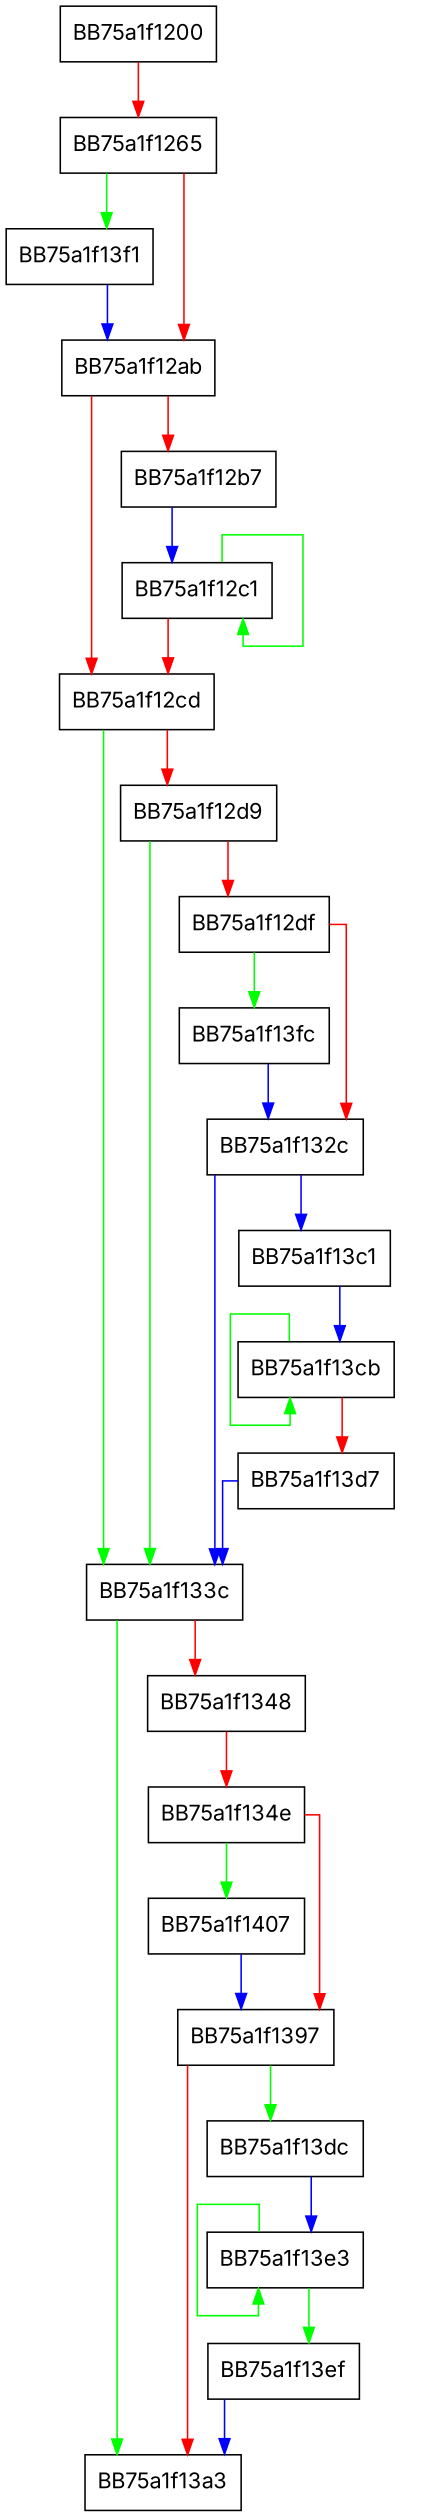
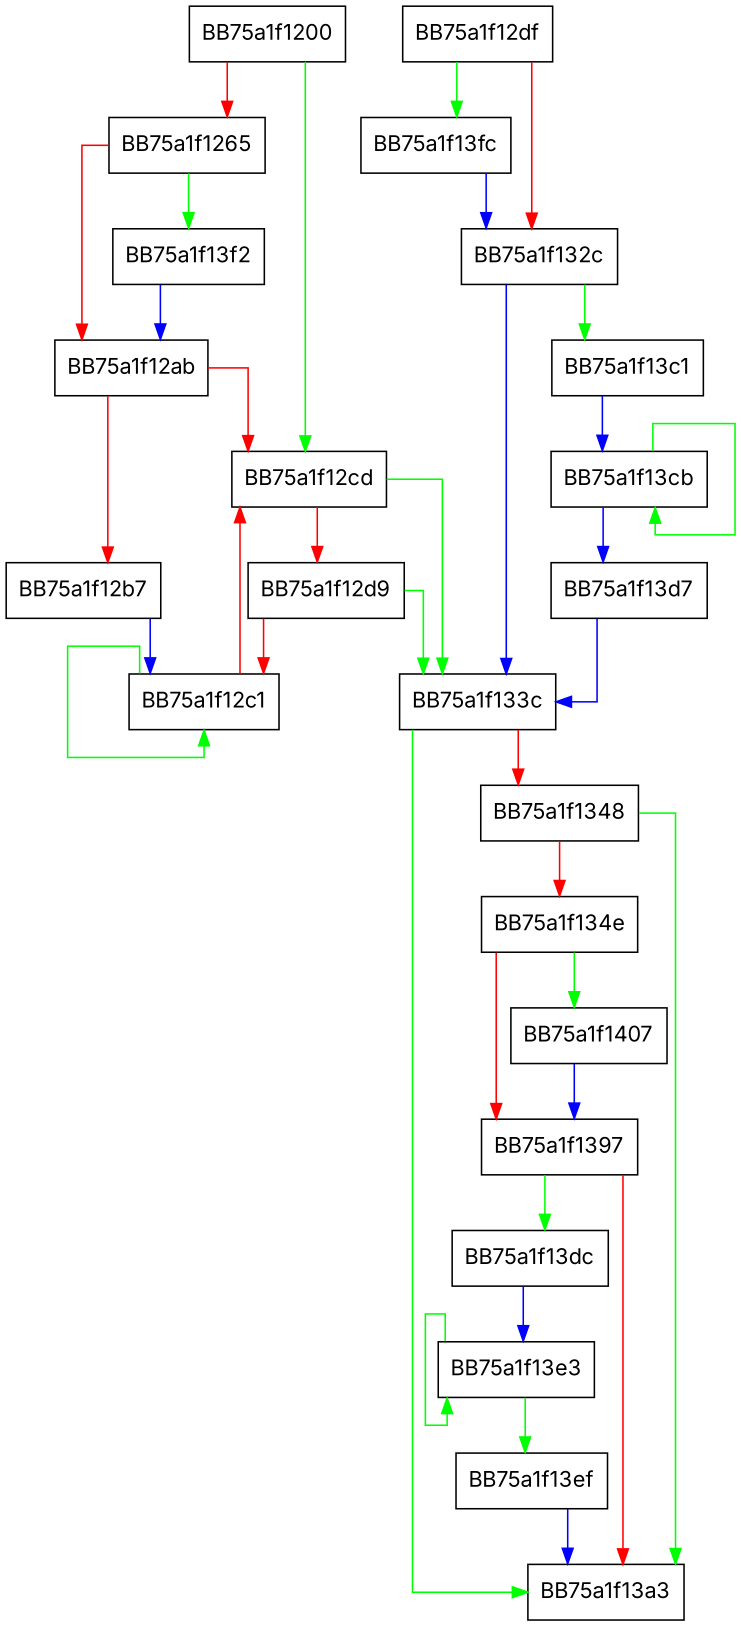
edge "BB75a1f1200" -> "BB75a1f12cd": added
node "BB75a1f13f1": label "BB75a1f13f1" -> "BB75a1f13f2"
edge "BB75a1f12d9" -> "BB75a1f12df": now "BB75a1f12d9" -> "BB75a1f12c1"
edge "BB75a1f1348" -> "BB75a1f13a3": added
edge "BB75a1f132c" -> "BB75a1f13c1": color blue -> green
edge "BB75a1f13cb" -> "BB75a1f13d7": color red -> blue
